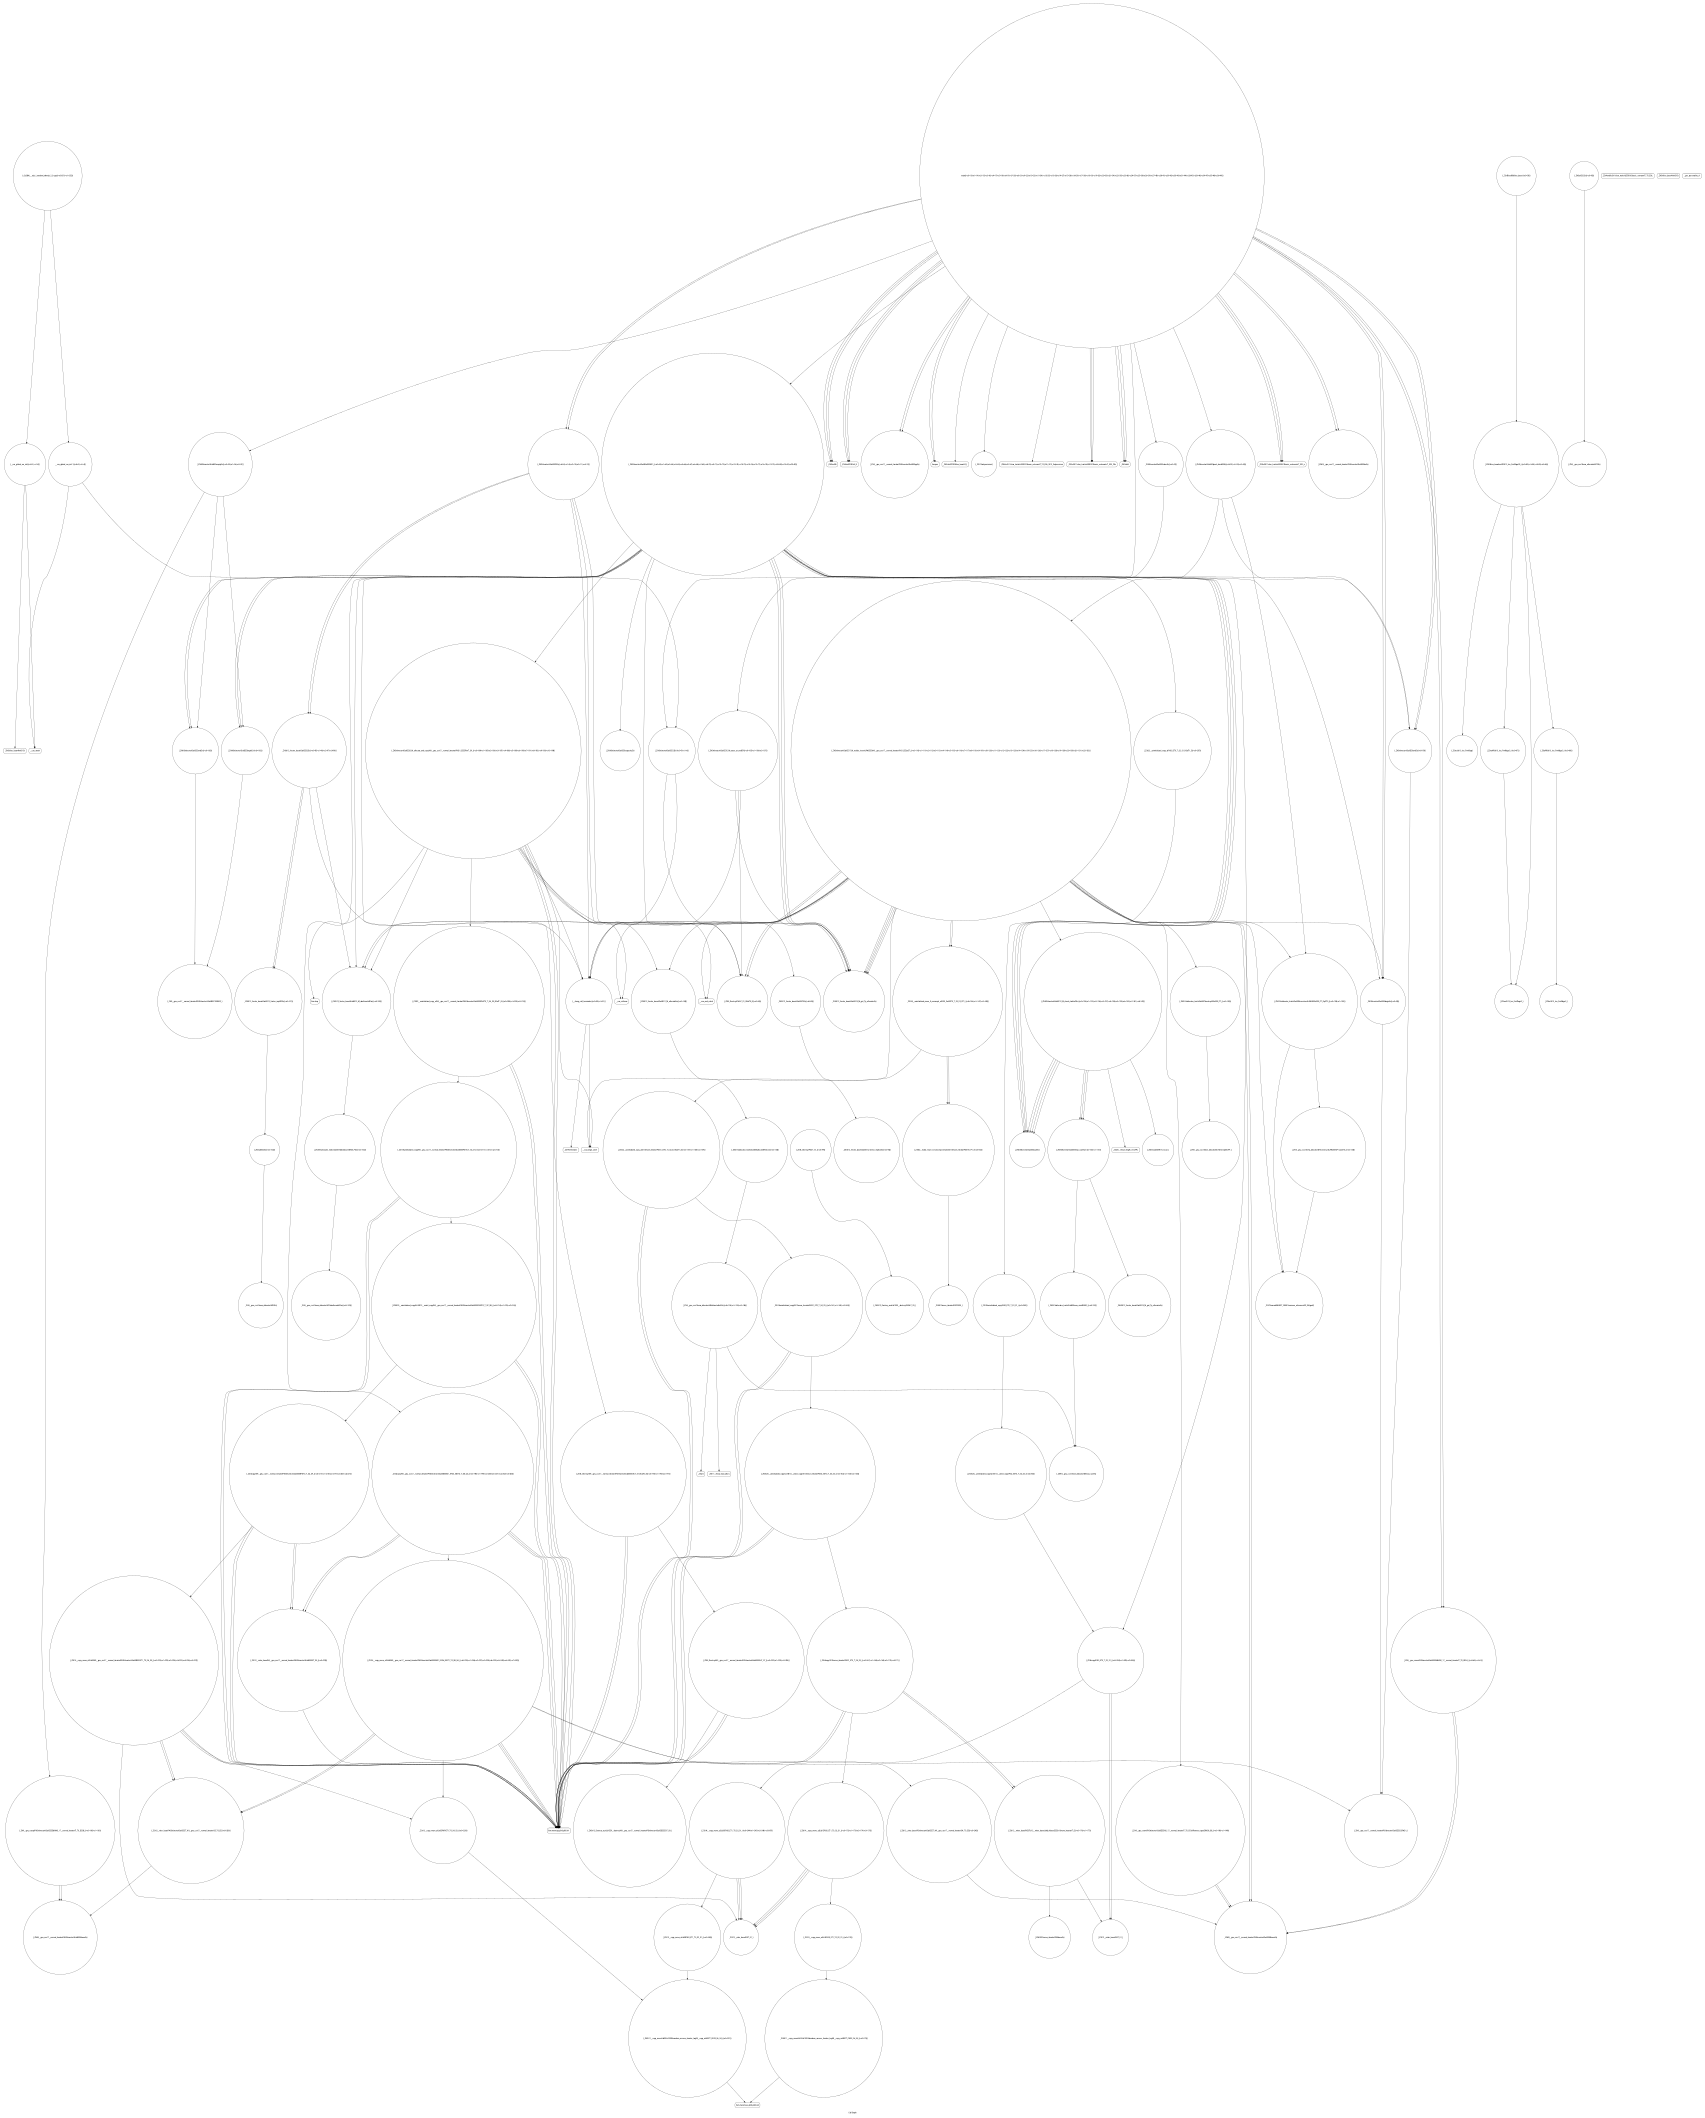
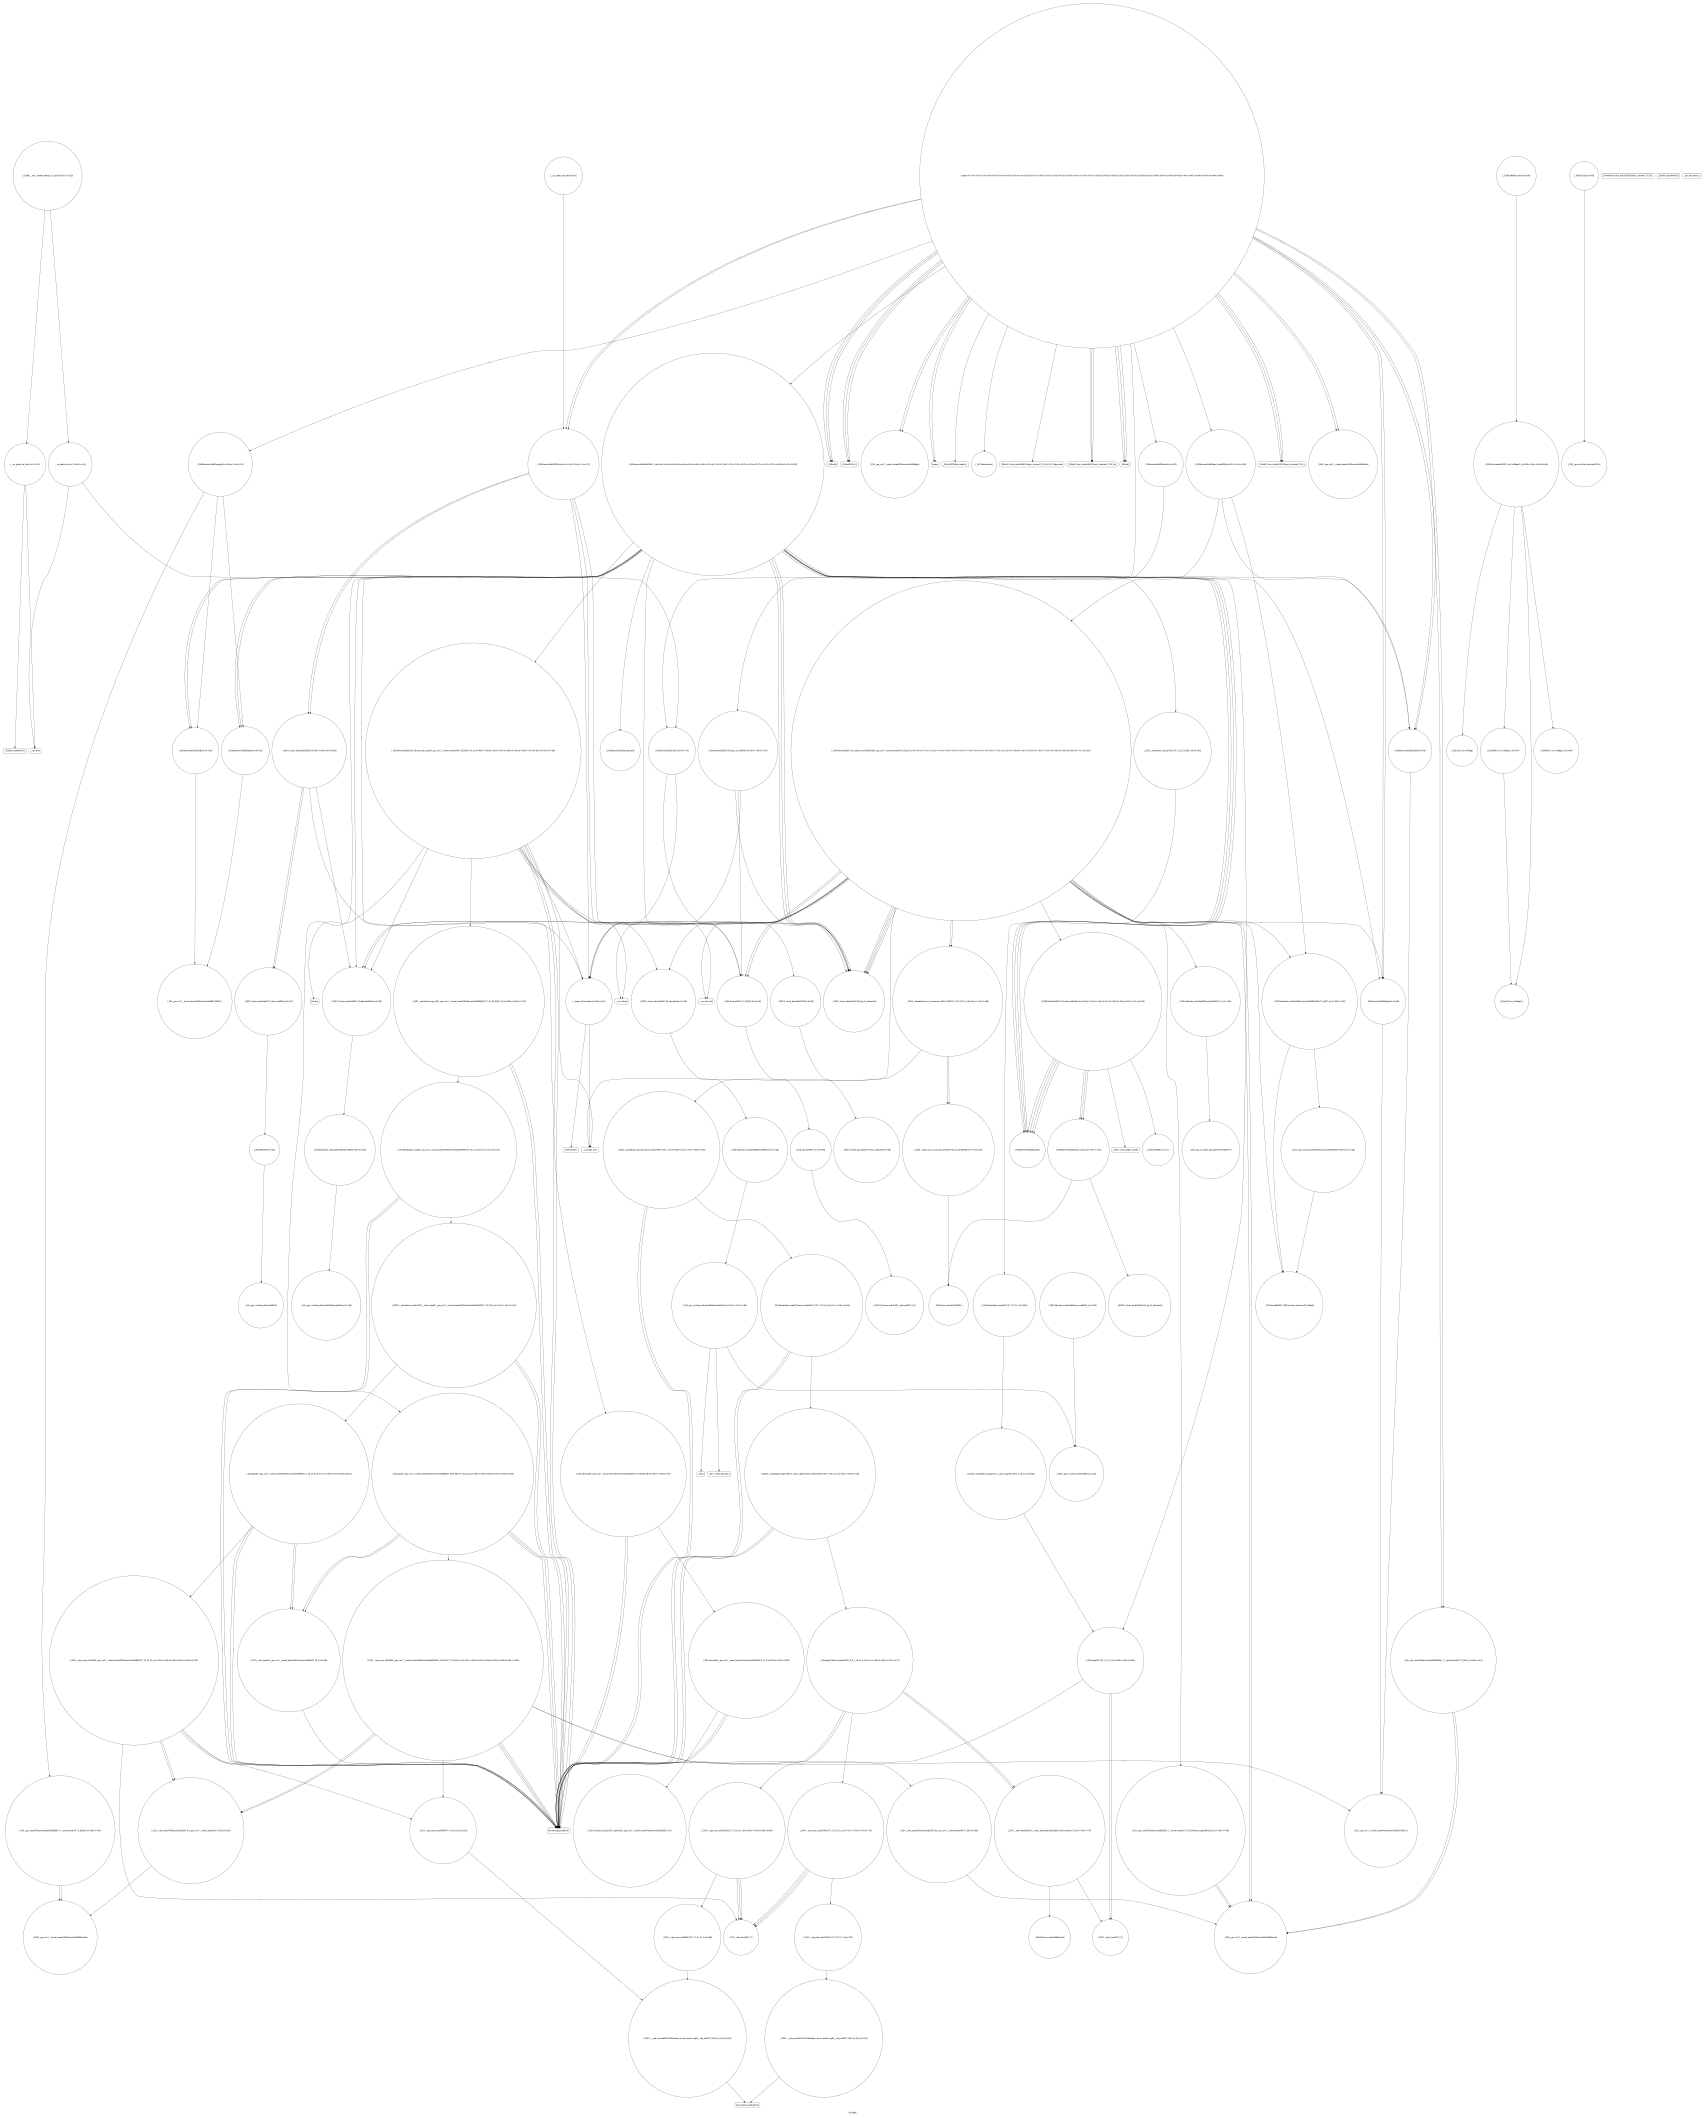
node "{__cxx_global_array_dtor|{<s0>7}}": added
node "{_ZStorSt13_Ios_FmtflagsS_}": removed
edge "{_ZSt8_DestroyIPiiEvT_S1_RSaIT0_E|{<s0>94}}" -> "{_ZSt8_DestroyIPiEvT_S1_|{<s0>99}}": added
edge "{_ZNKSt6vectorIiSaIiEE8max_sizeEv|{<s0>150|<s1>151}}" -> "{_ZNSt16allocator_traitsISaIiEE8max_sizeERKS0_|{<s0>152}}": now "{_ZNKSt6vectorIiSaIiEE8max_sizeEv|{<s0>150|<s1>151}}" -> "{_ZNSt13move_iteratorIPiEC2ES0_}"
